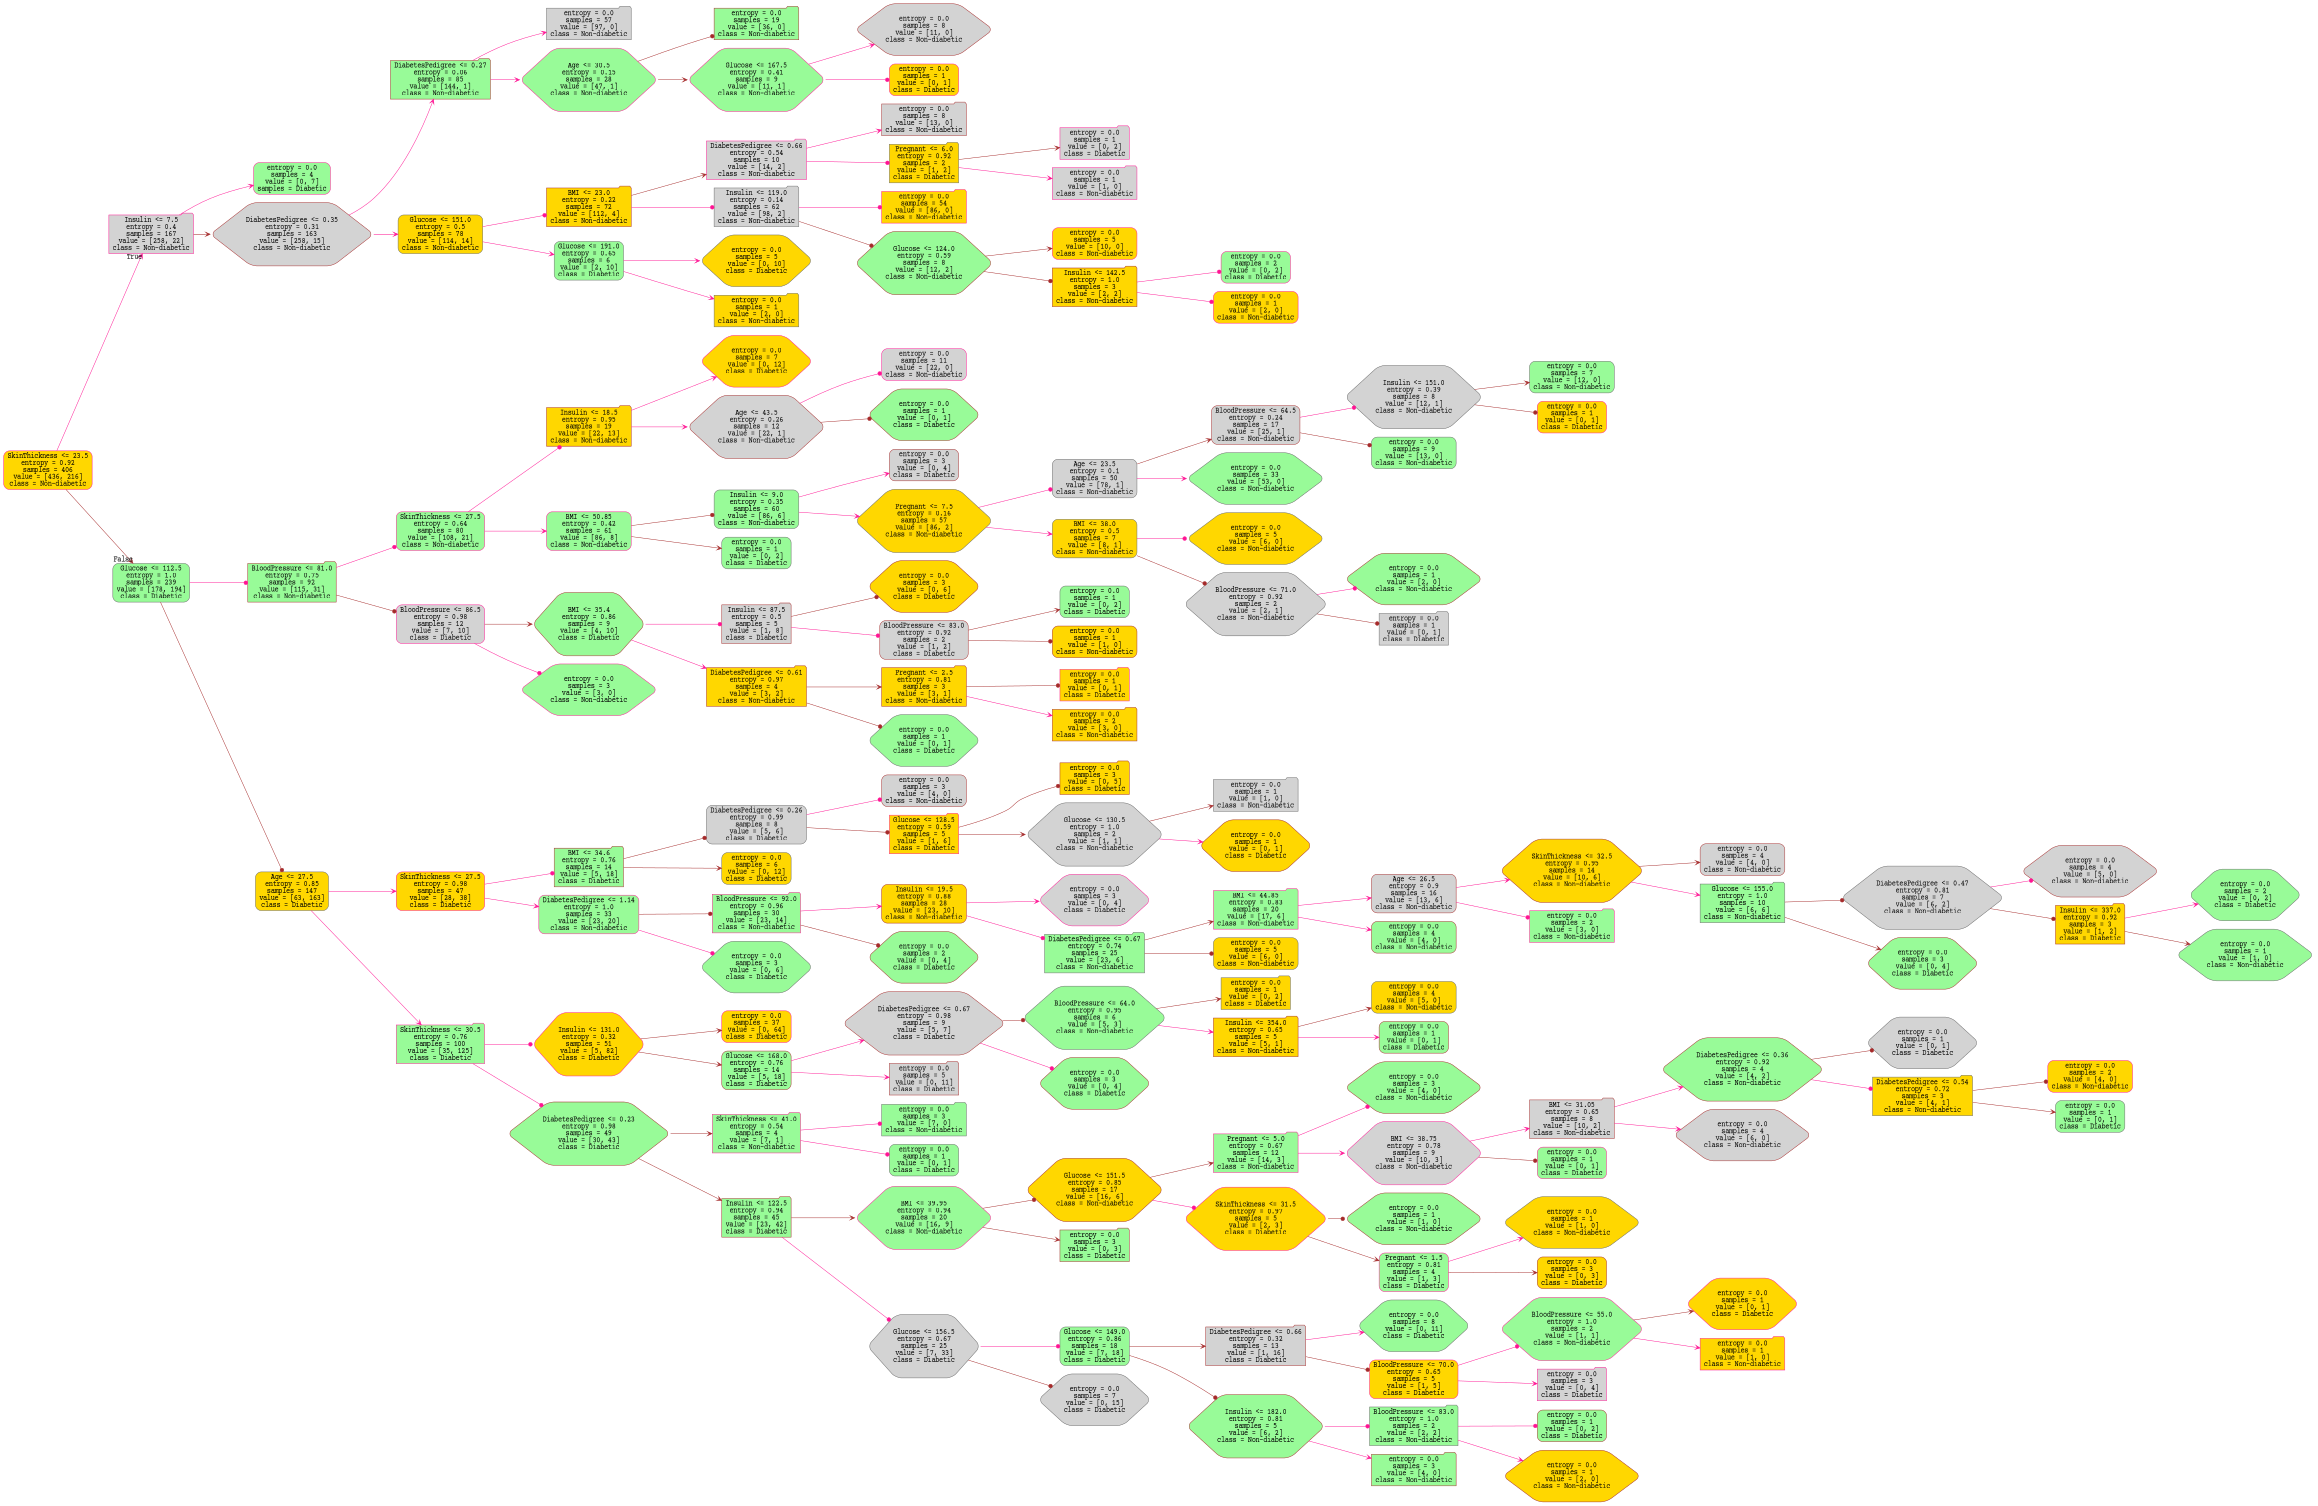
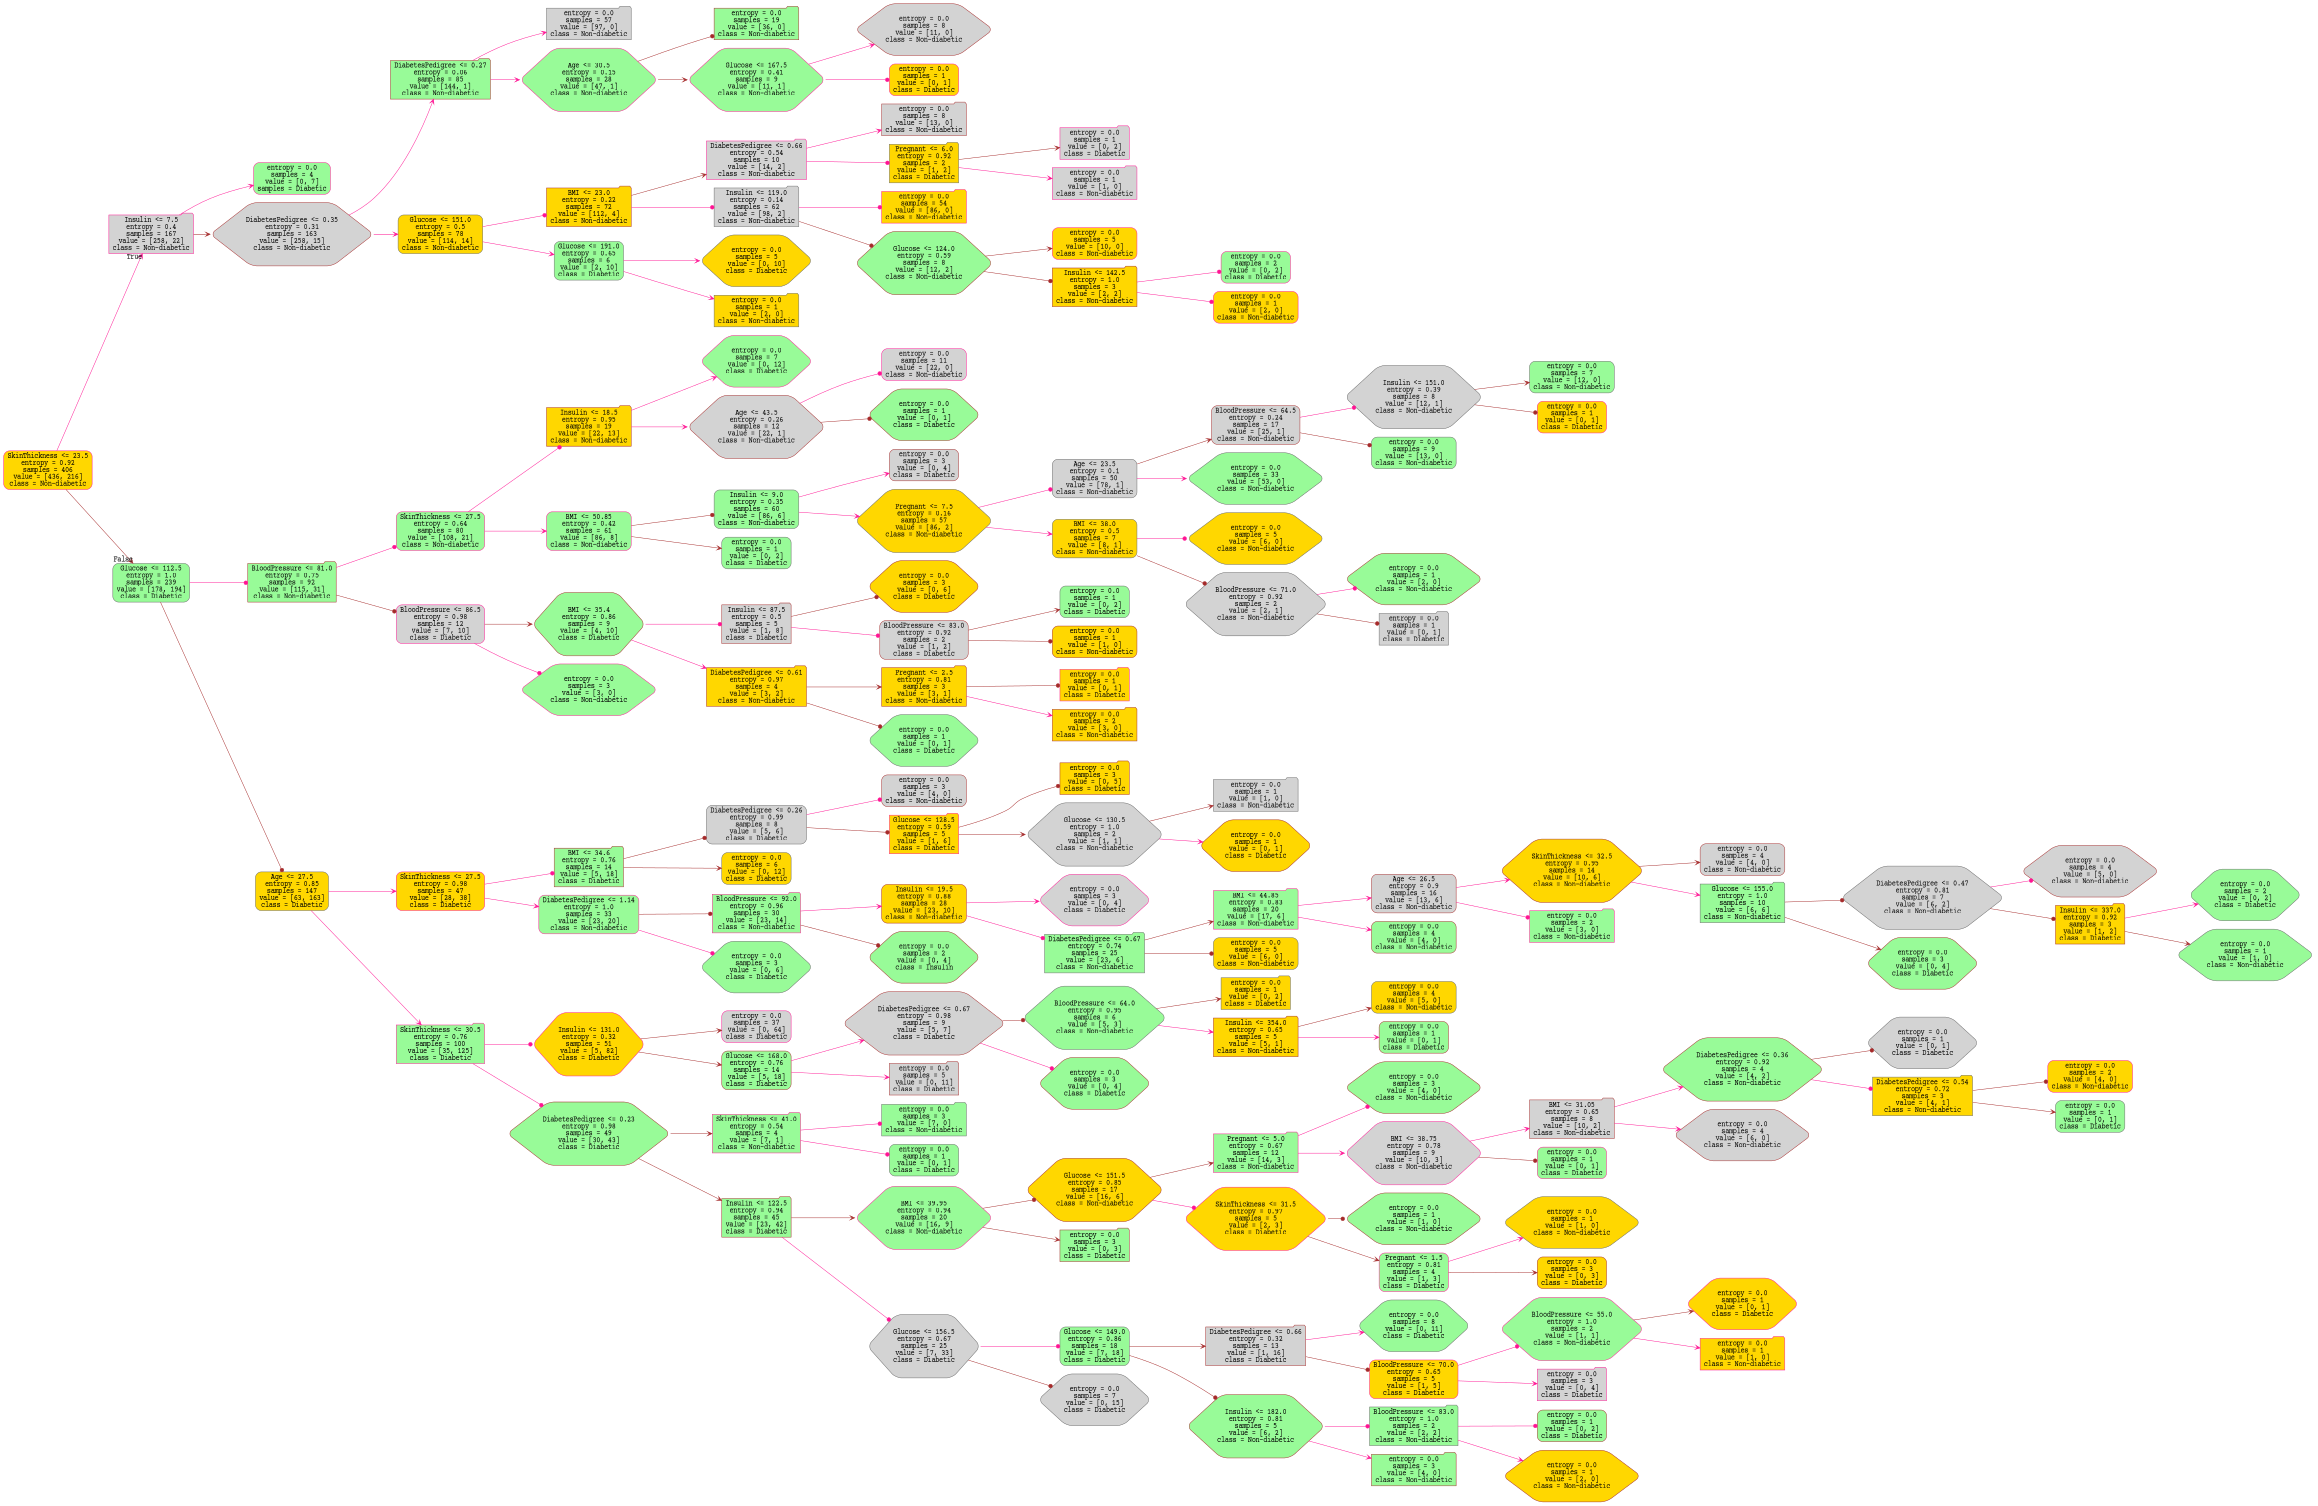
node "entropy = 0.0 samples = 7 value = [0, 12] class = Diabetic": fillcolor gold -> palegreen
node "entropy = 0.0 samples = 2 value = [0, 4] class = Diabetic": label "entropy = 0.0 samples = 2 value = [0, 4] class = Diabetic" -> "entropy = 0.0 samples = 2 value = [0, 4] class = Insulin"
node "entropy = 0.0 samples = 37 value = [0, 64] class = Diabetic": fillcolor gold -> lightgrey
